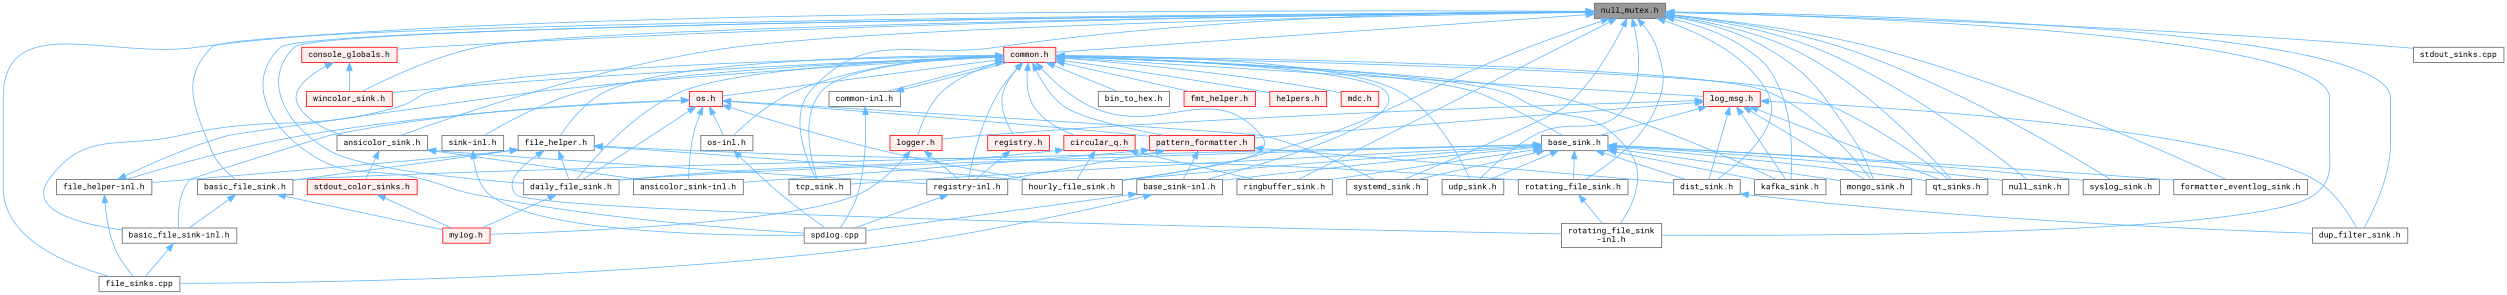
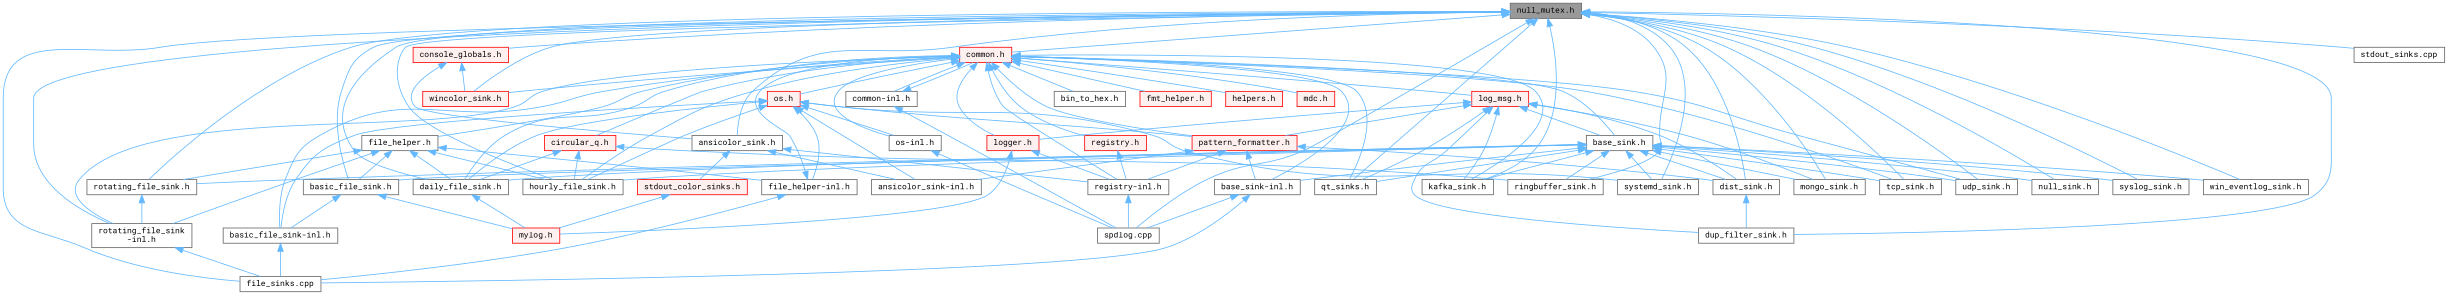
edge "mongo_sink.h" -> "common.h": removed
node "sink-inl.h": removed
node "formatter_eventlog_sink.h": label "formatter_eventlog_sink.h" -> "win_eventlog_sink.h"
edge "file_sinks.cpp" -> "rotating_file_sink -inl.h": added
